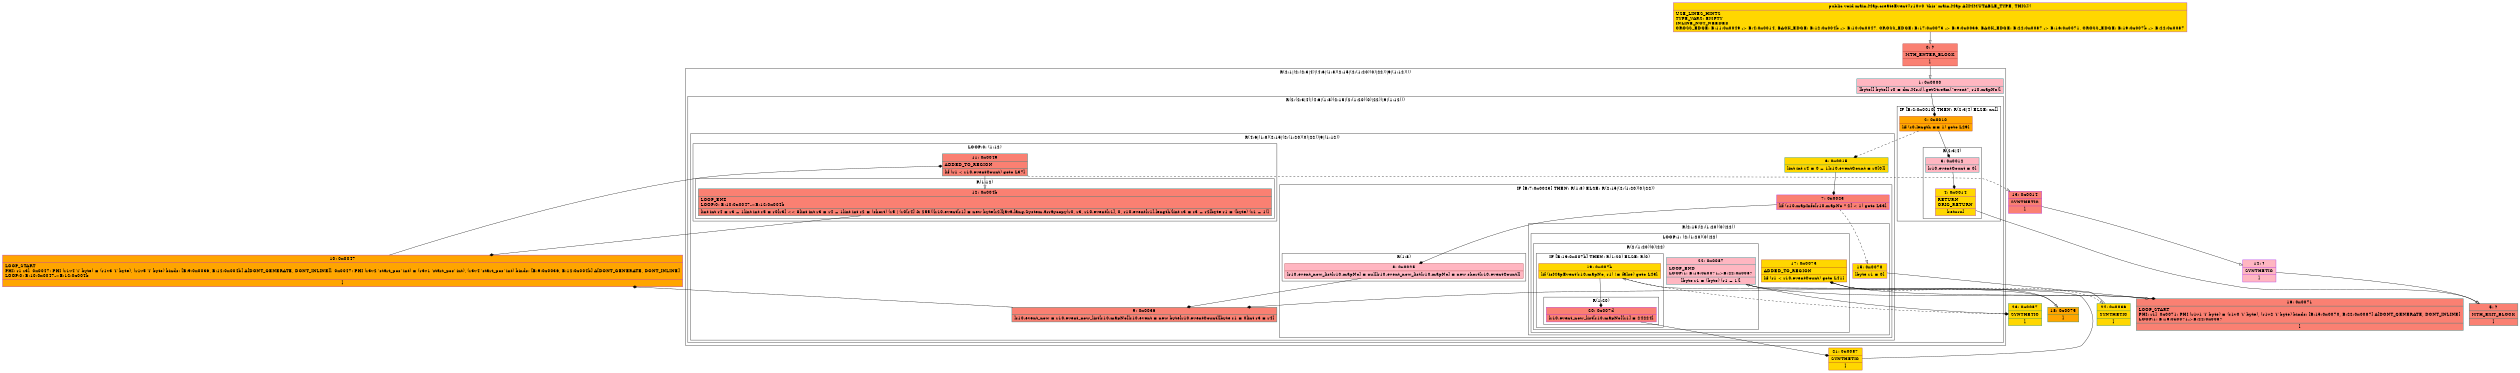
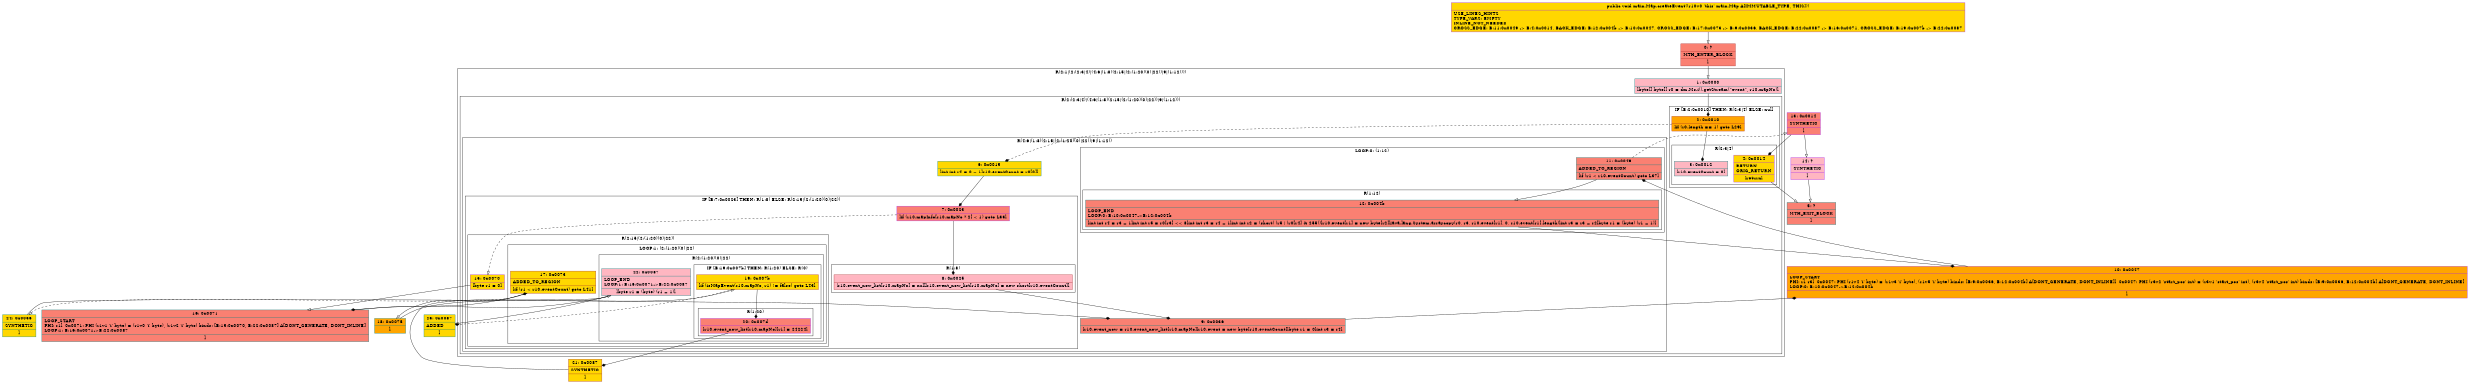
edge "3: 0x0012" -> "4: 0x0014": now "13: 0x0014" -> "4: 0x0014"
node "23: 0x0087": text "SYNTHETIC" -> "ADDED"
